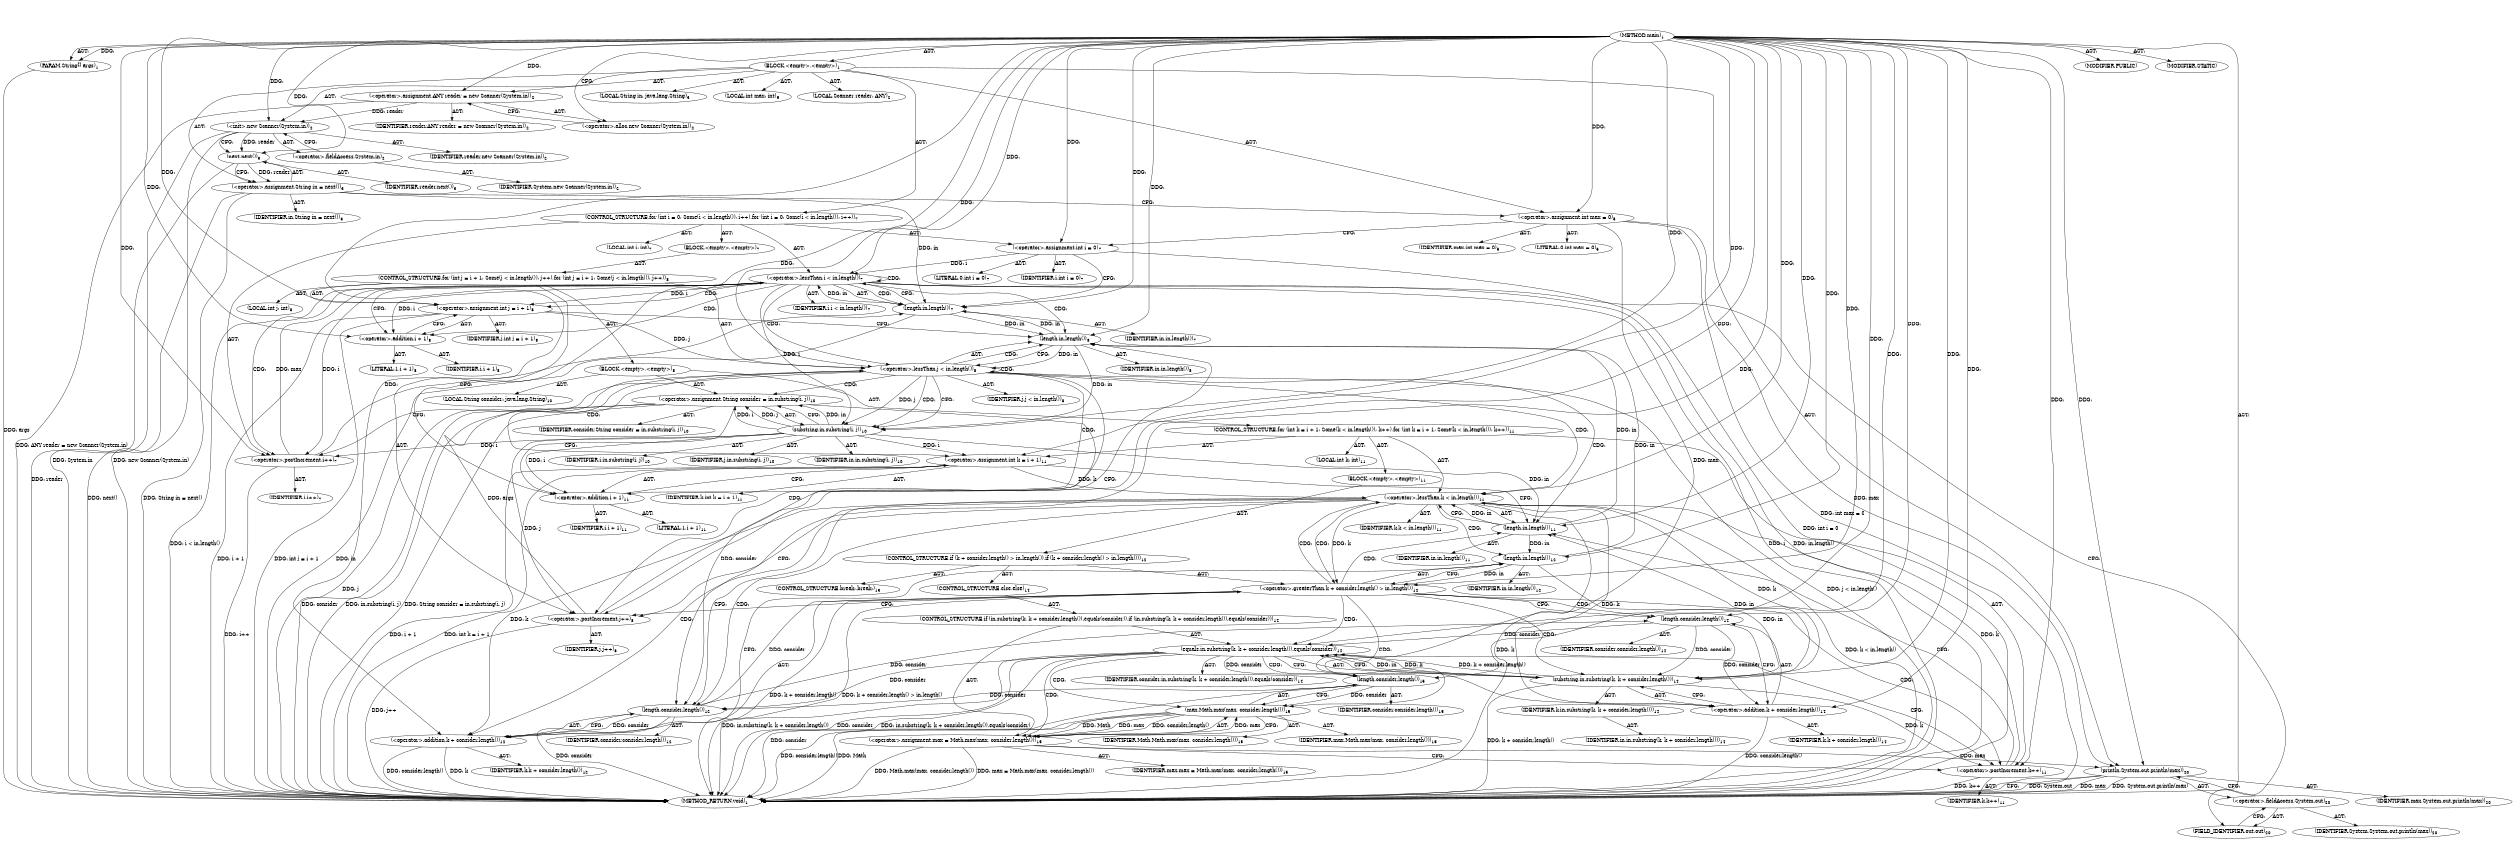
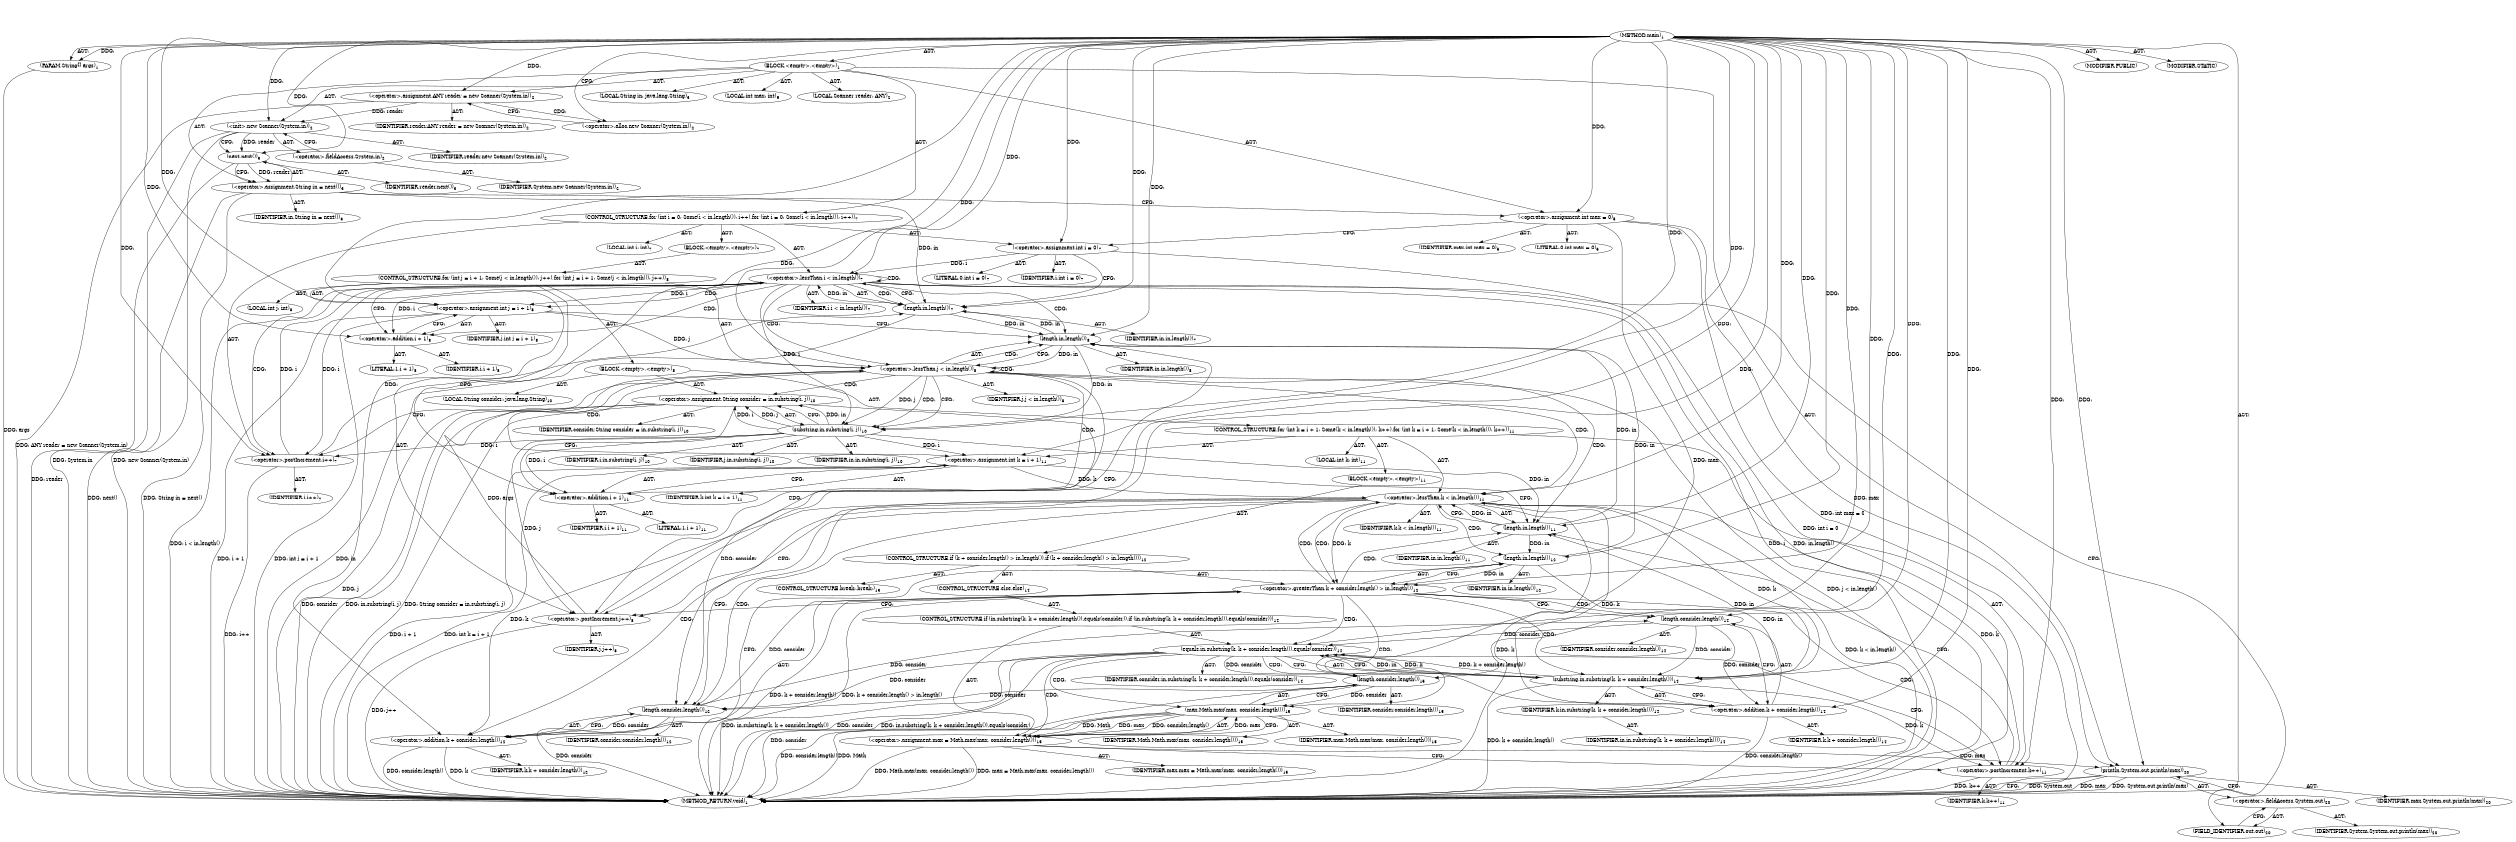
edge "(<operator>.assignment,ANY reader = new Scanner(System.in))" -> "(<operator>.alloc,new Scanner(System.in))": label "AST: " -> "CDG: "
edge "(<operator>.postIncrement,i++)" -> "(<operator>.lessThan,i < in.length())": label "DDG: max" -> "DDG: i"
